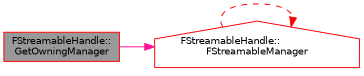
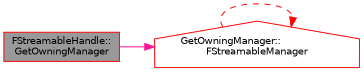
node "FStreamableHandle:: FStreamableManager": label "FStreamableHandle:: FStreamableManager" -> "GetOwningManager:: FStreamableManager"
